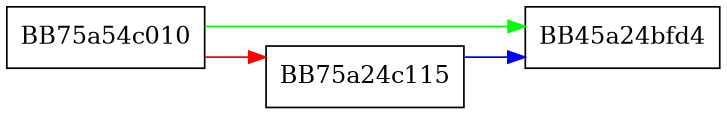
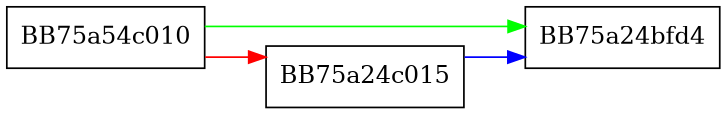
node "BB45a24bfd4": label "BB45a24bfd4" -> "BB75a24bfd4"
node "BB75a24c115": label "BB75a24c115" -> "BB75a24c015"
